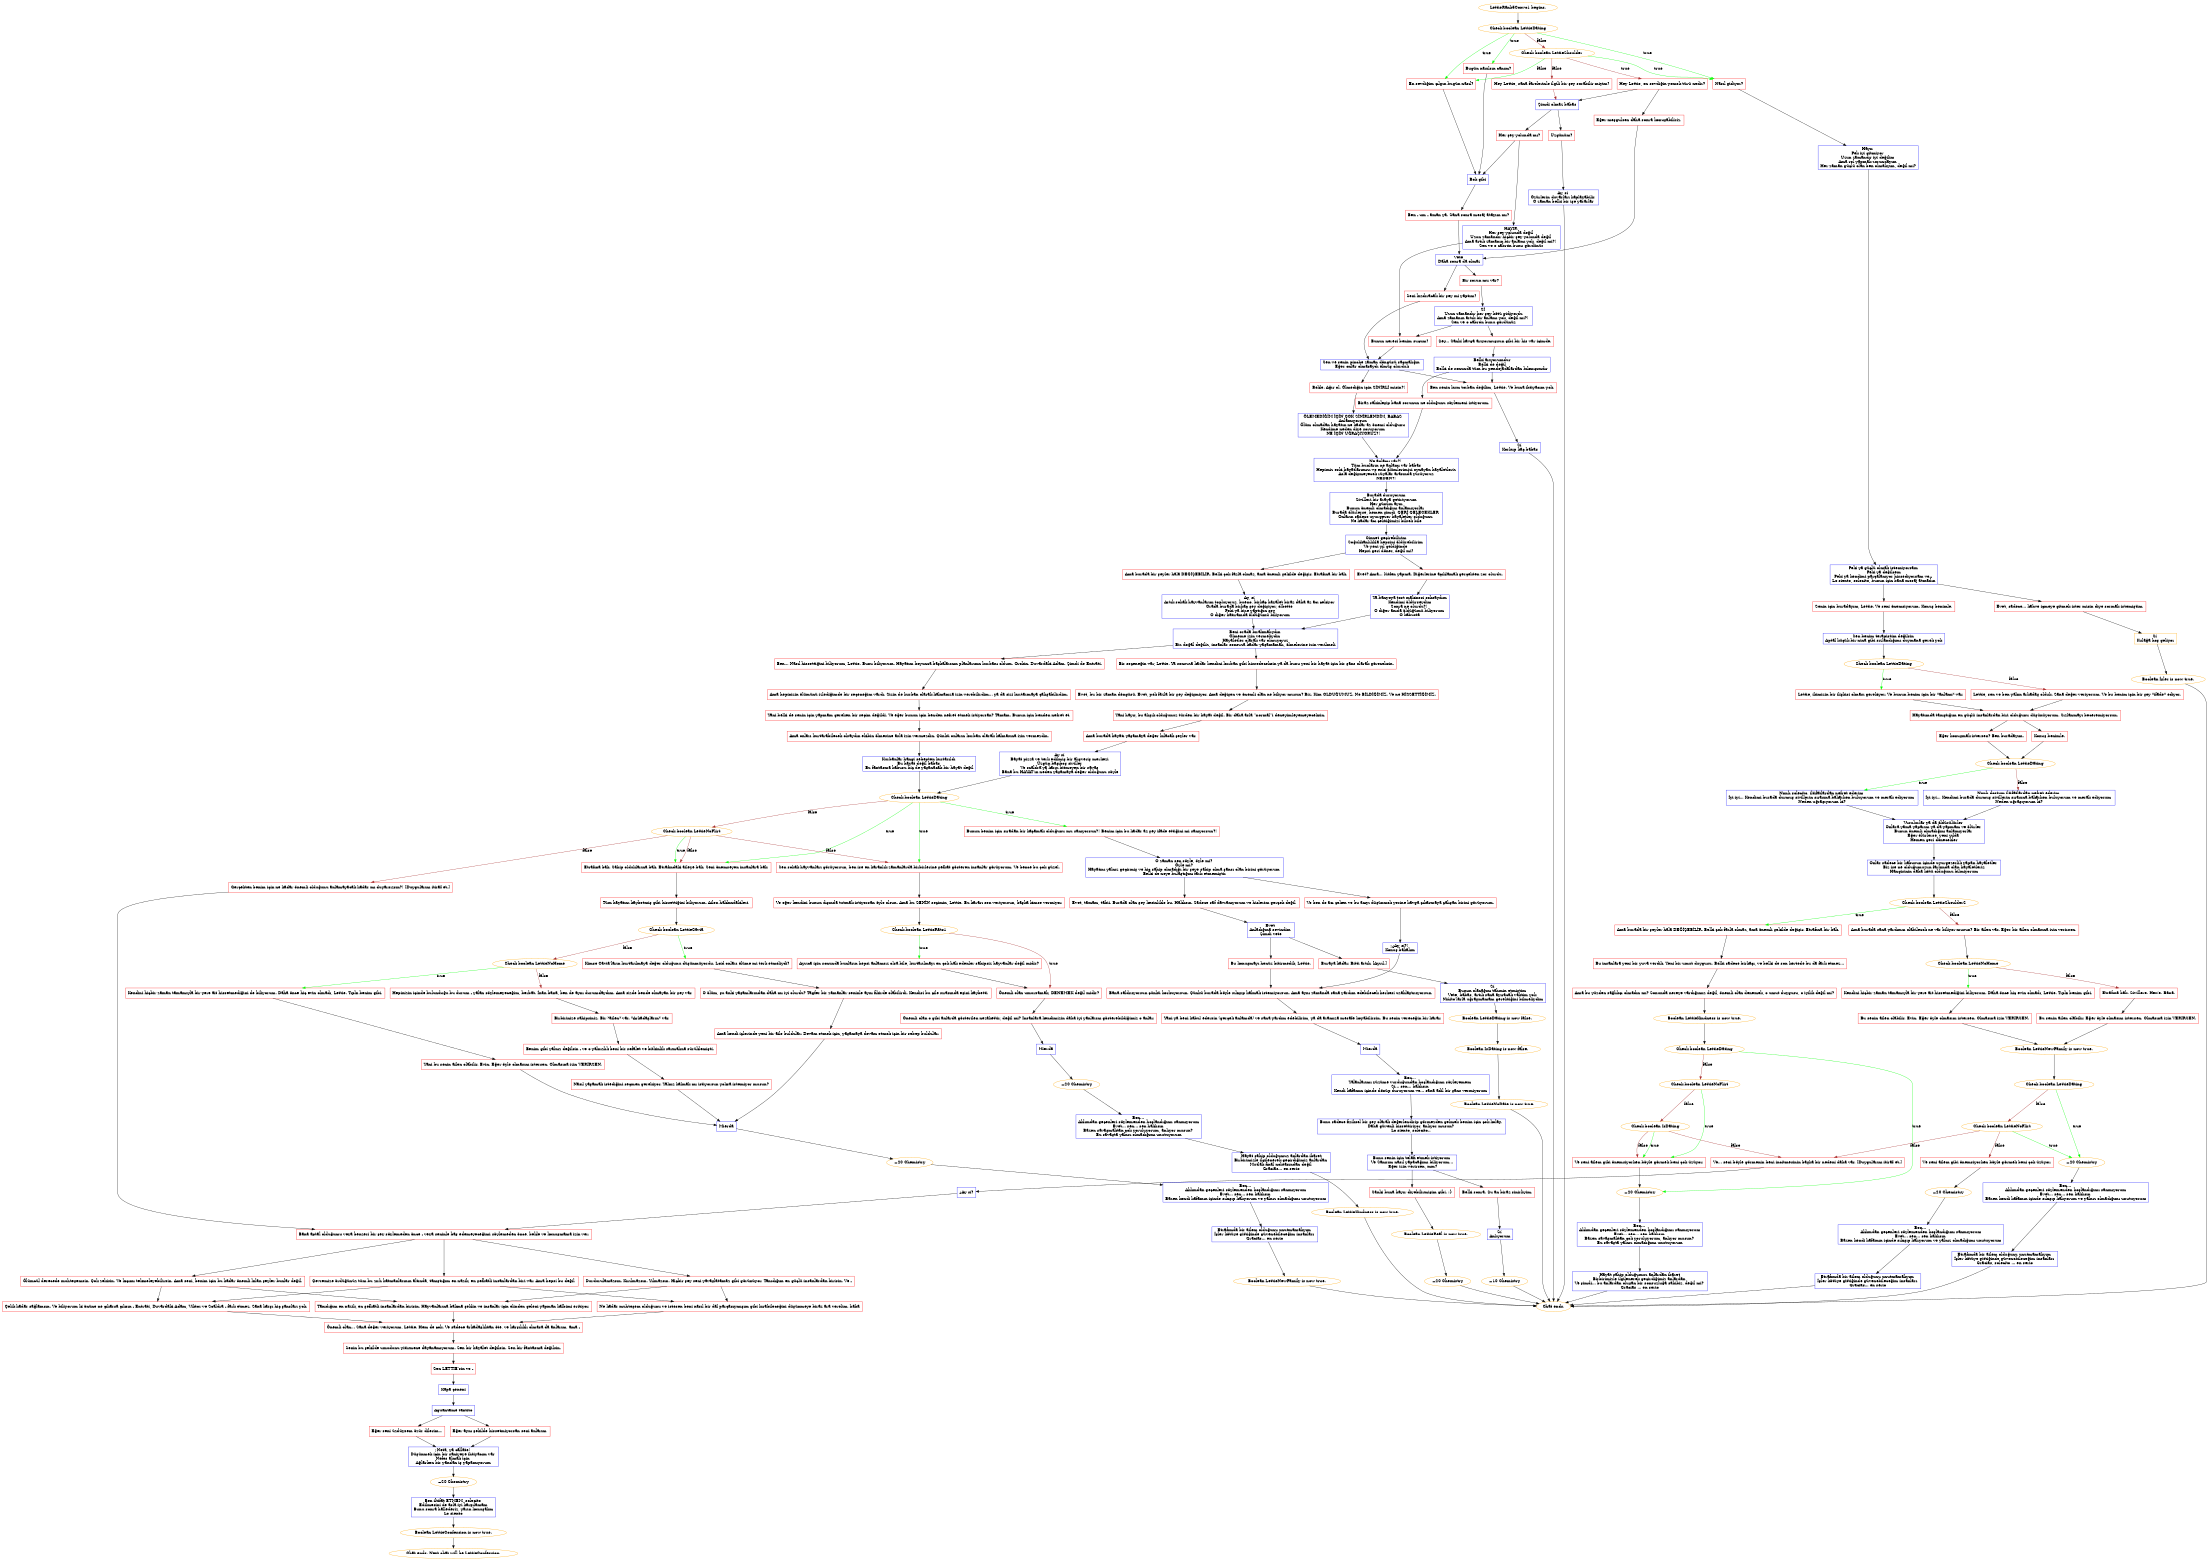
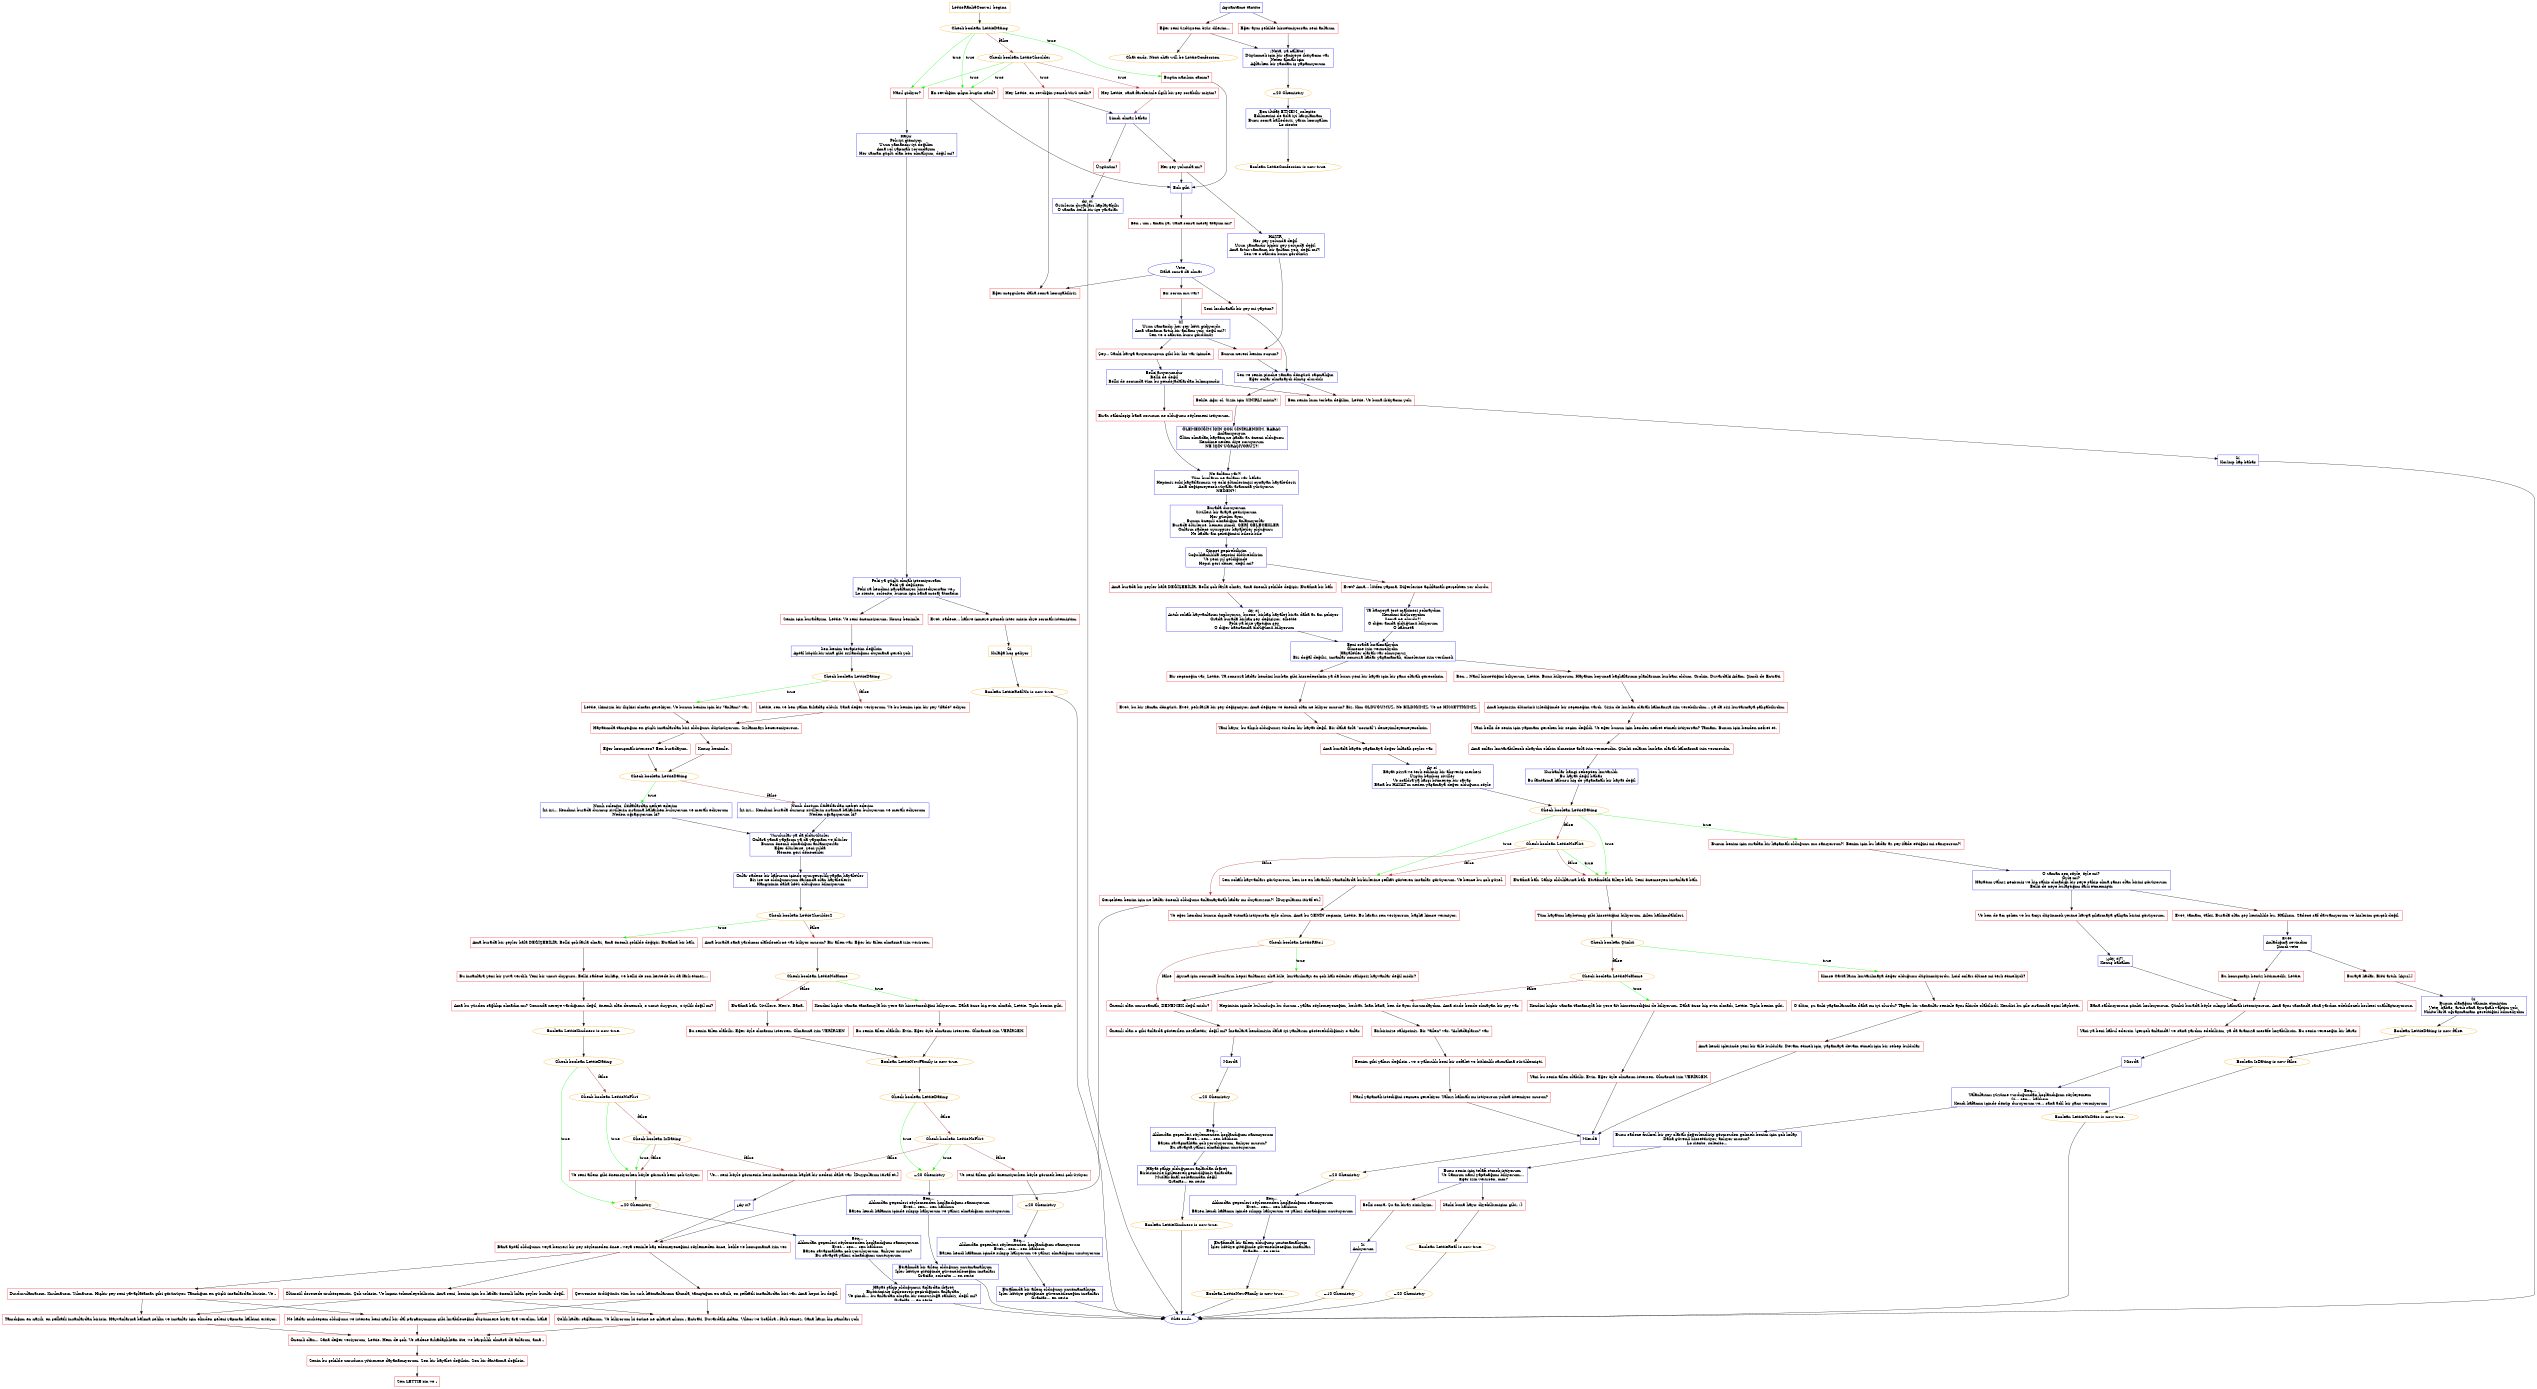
node "LettieRank5Convo1 begins.": shape ellipse -> box
edge "Check boolean LettieShoulder" -> "En sevdiğim çılgın bugün nasıl?": label "false" -> "true"
edge "Check boolean LettieShoulder" -> "Hey Lettie, sana farelerinle ilgili bir şey sorabilir miyim?": label "false" -> "true"
edge "Eğer meşgulsen daha sonra konuşabiliriz." -> "Vete Daha sonra da olmaz": reversed
node "Vete Daha sonra da olmaz": shape box -> ellipse
node "Bekle. Ağır ol. Ölmediğin için SİNİRLİ misin?!": label "Bekle. Ağır ol. Ölmediğin için SİNİRLİ misin?!" -> "Bekle. Ağır ol. Sizin için SİNİRLİ misin?!"
node "Boolean İşler is now true.": label "Boolean İşler is now true." -> "Boolean LettieRealNo is now true."
node "Check boolean LettieCavia": label "Check boolean LettieCavia" -> "Check boolean Çünkü"
edge "Check boolean LettieRats1" -> "Önemli olan umursamak, DENEMEK değil midir?": label "true" -> "false"
node "Chat ends.": color orange -> blue
node "Kapa çeneni": removed
edge "Boolean LettieConfession is now true." -> "Chat ends. Next chat will be LettieConfession.": now "Eğer seni üzdüysem özür dilerim..." -> "Chat ends. Next chat will be LettieConfession."
